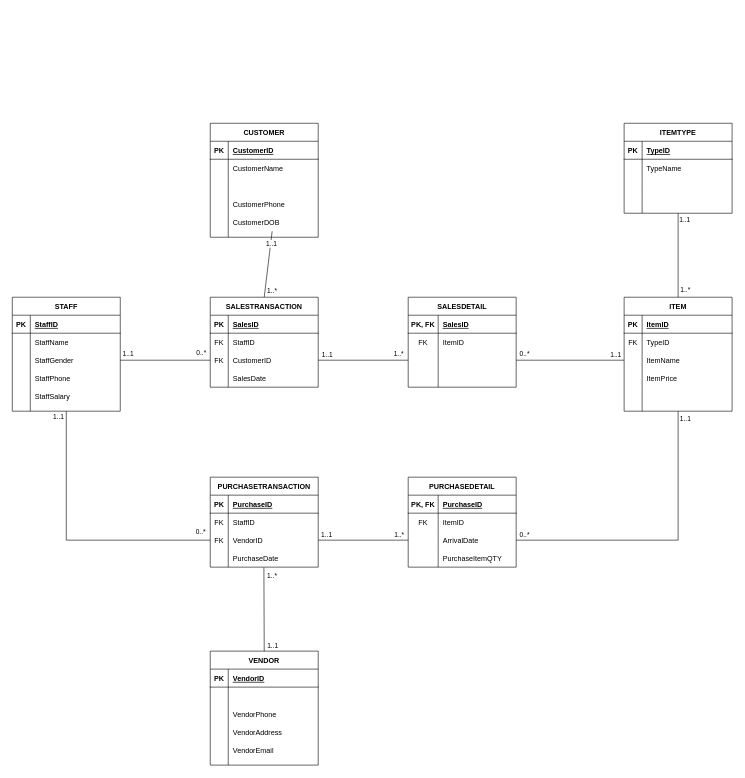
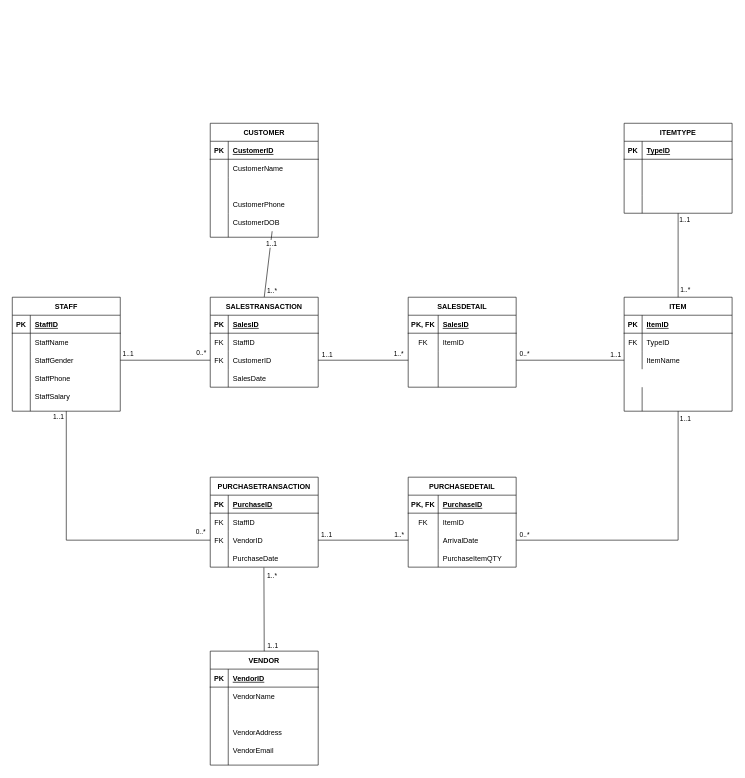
node "TypeName": removed
node "ItemPrice": removed
node "VendorName": added
node "VendorPhone": removed
